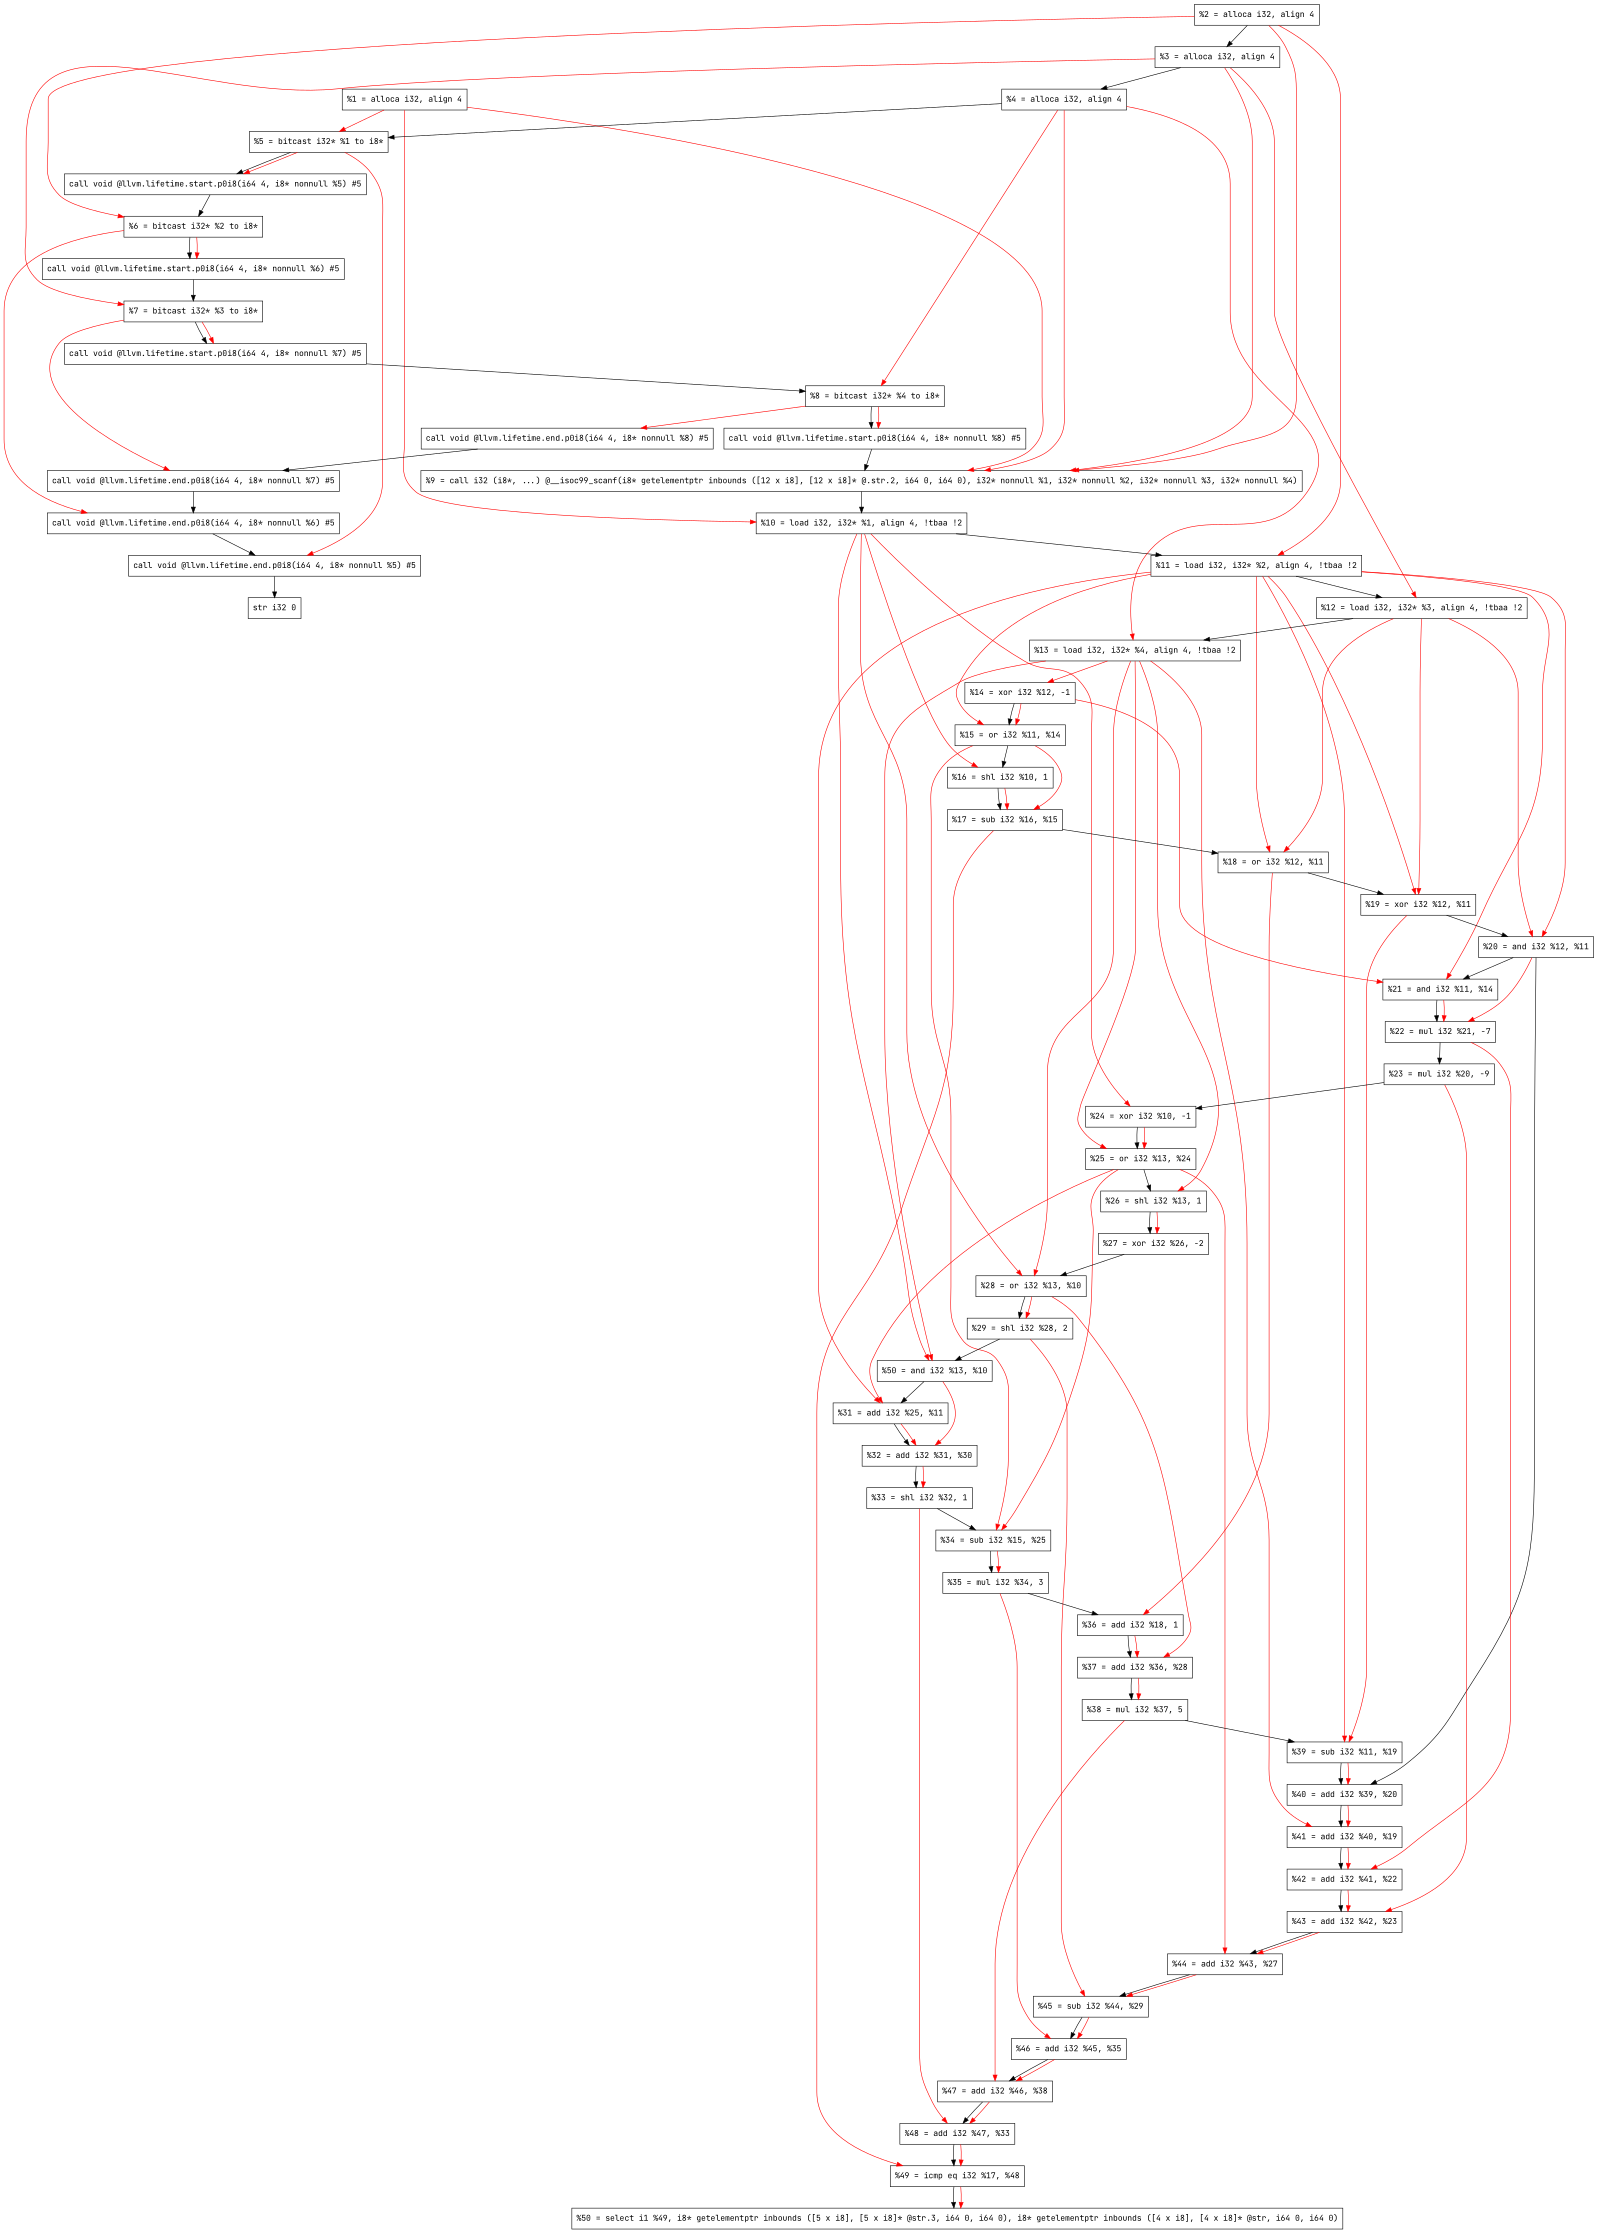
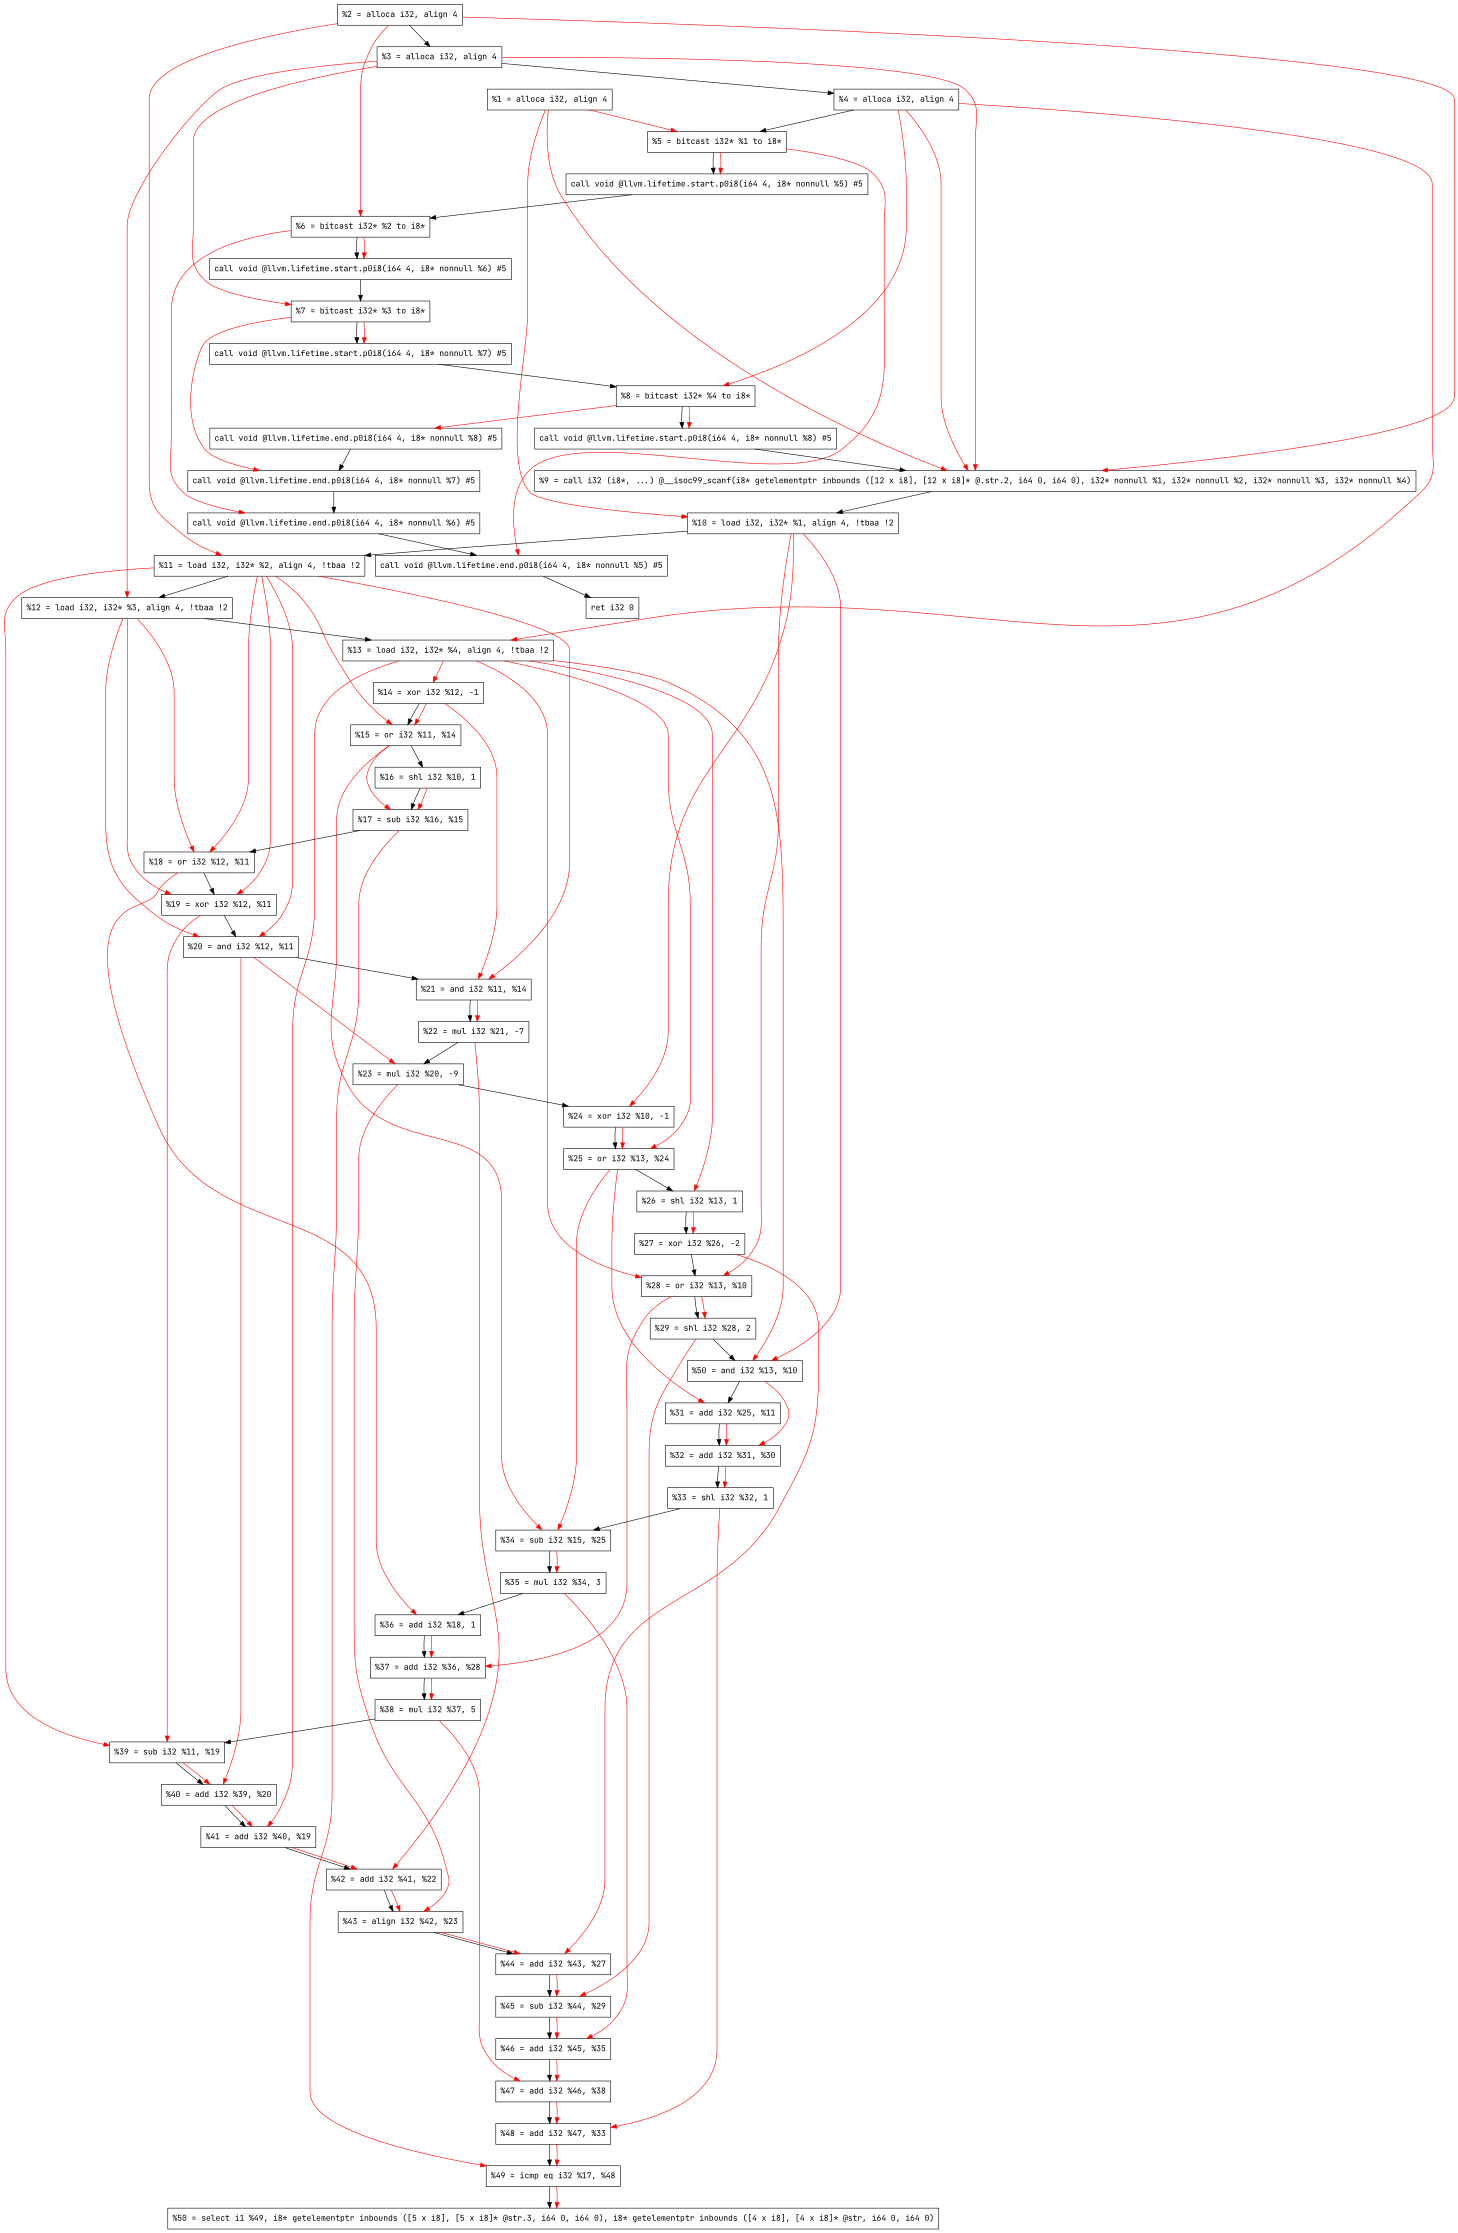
node "str i32 0": label "str i32 0" -> "ret i32 0"
edge "%10 = load i32, i32* %1, align 4, !tbaa !2" -> "%16 = shl i32 %10, 1": removed
edge "%11 = load i32, i32* %2, align 4, !tbaa !2" -> "%31 = add i32 %25, %11": removed
edge "%20 = and i32 %12, %11" -> "%22 = mul i32 %21, -7": now "%20 = and i32 %12, %11" -> "%23 = mul i32 %20, -9"
edge "%20 = and i32 %12, %11" -> "%40 = add i32 %39, %20": color black -> red
edge "%25 = or i32 %13, %24" -> "%44 = add i32 %43, %27": now "%27 = xor i32 %26, -2" -> "%44 = add i32 %43, %27"
node "%43 = add i32 %42, %23": label "%43 = add i32 %42, %23" -> "%43 = align i32 %42, %23"
